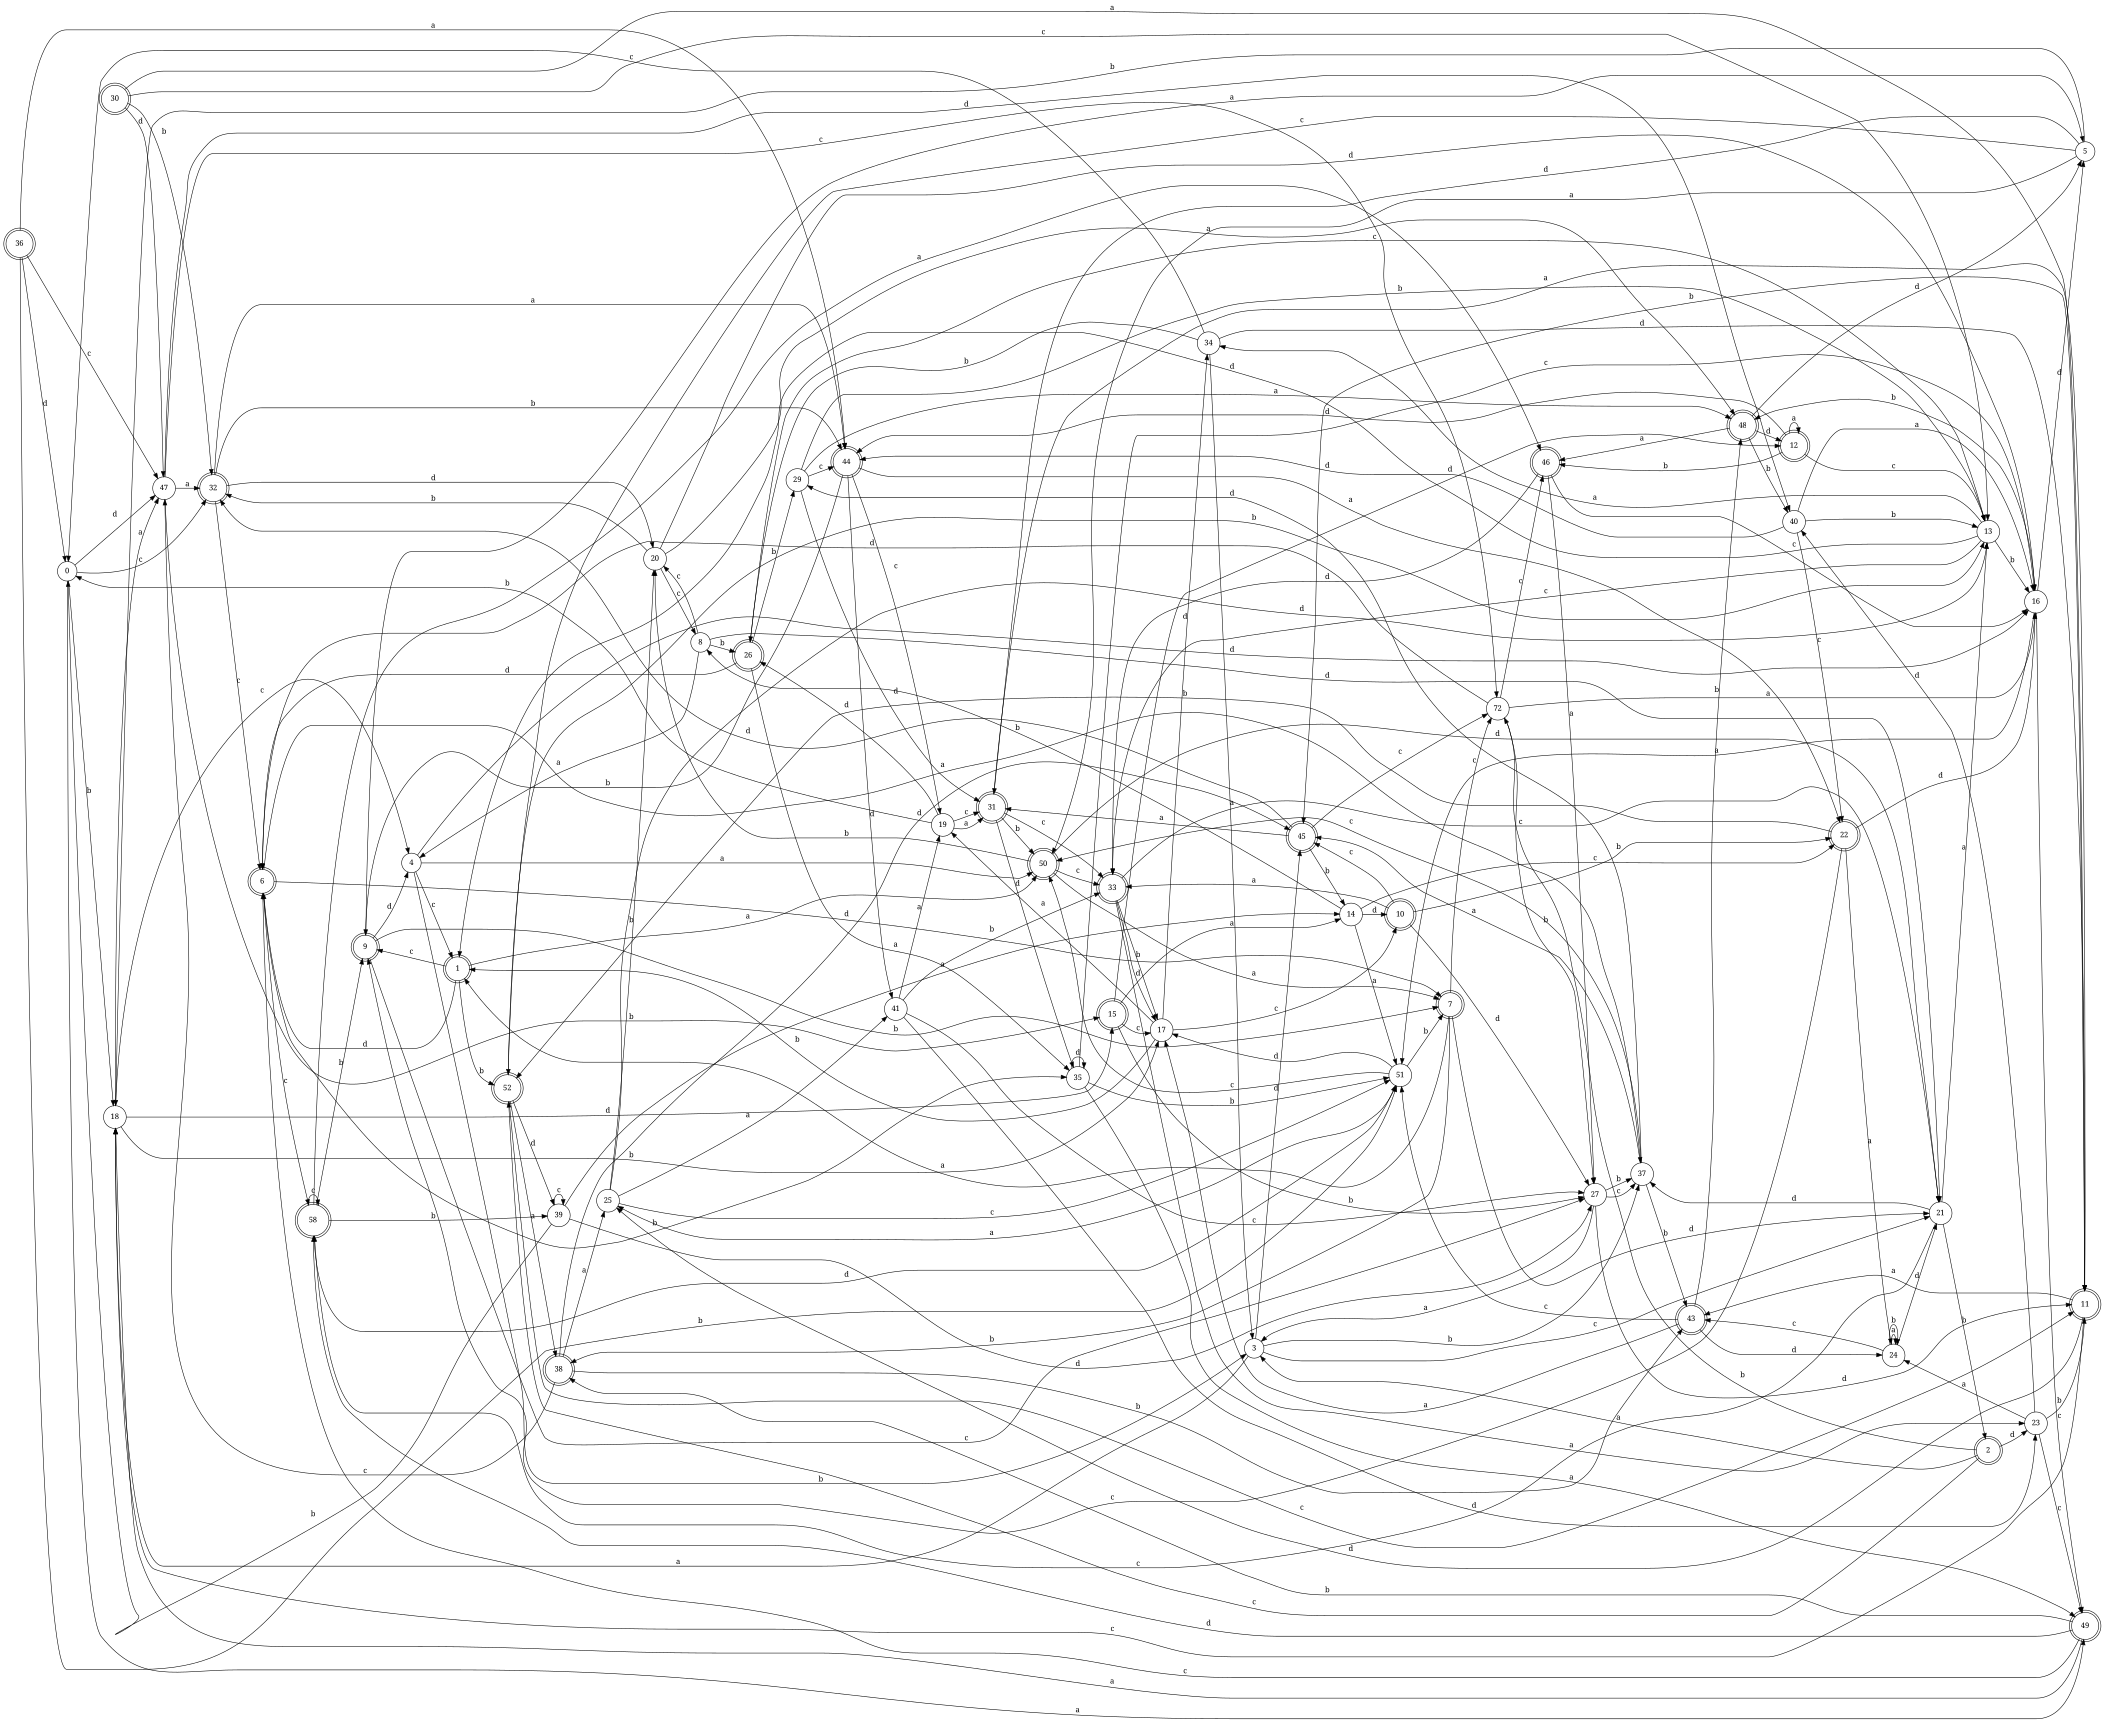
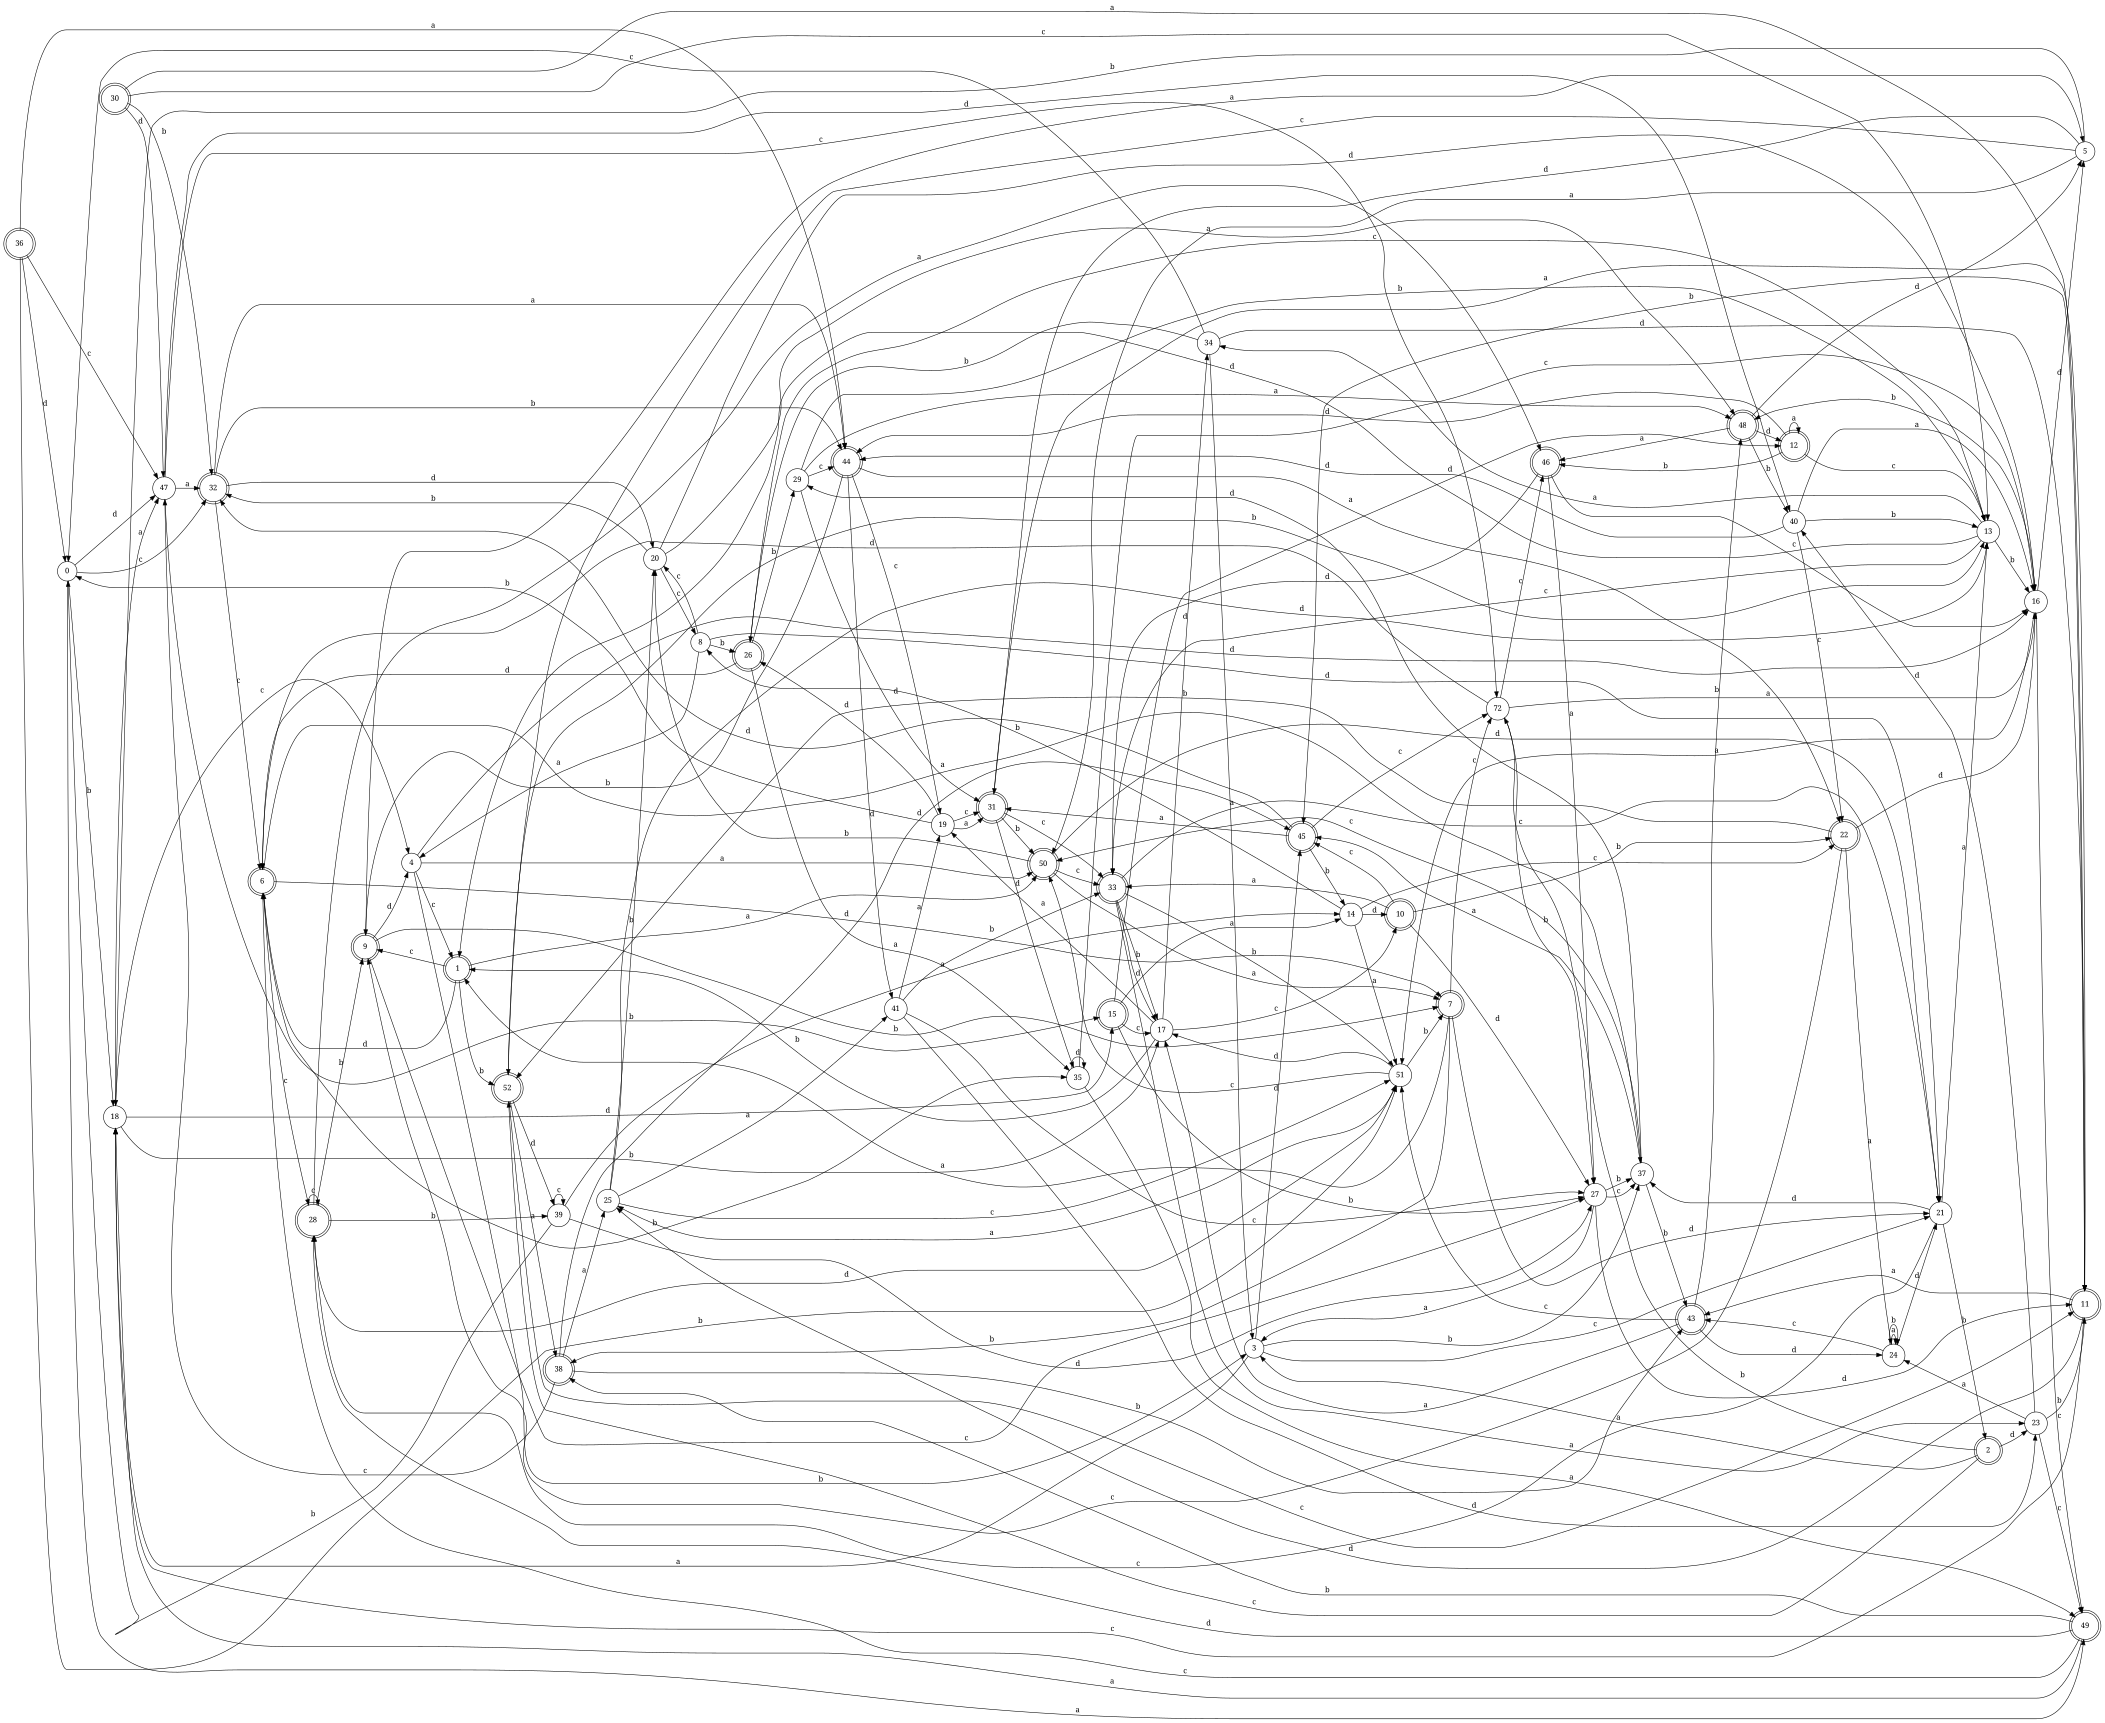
edge "35" -> "51": now "33" -> "51"
node "58": label "58" -> "28"
